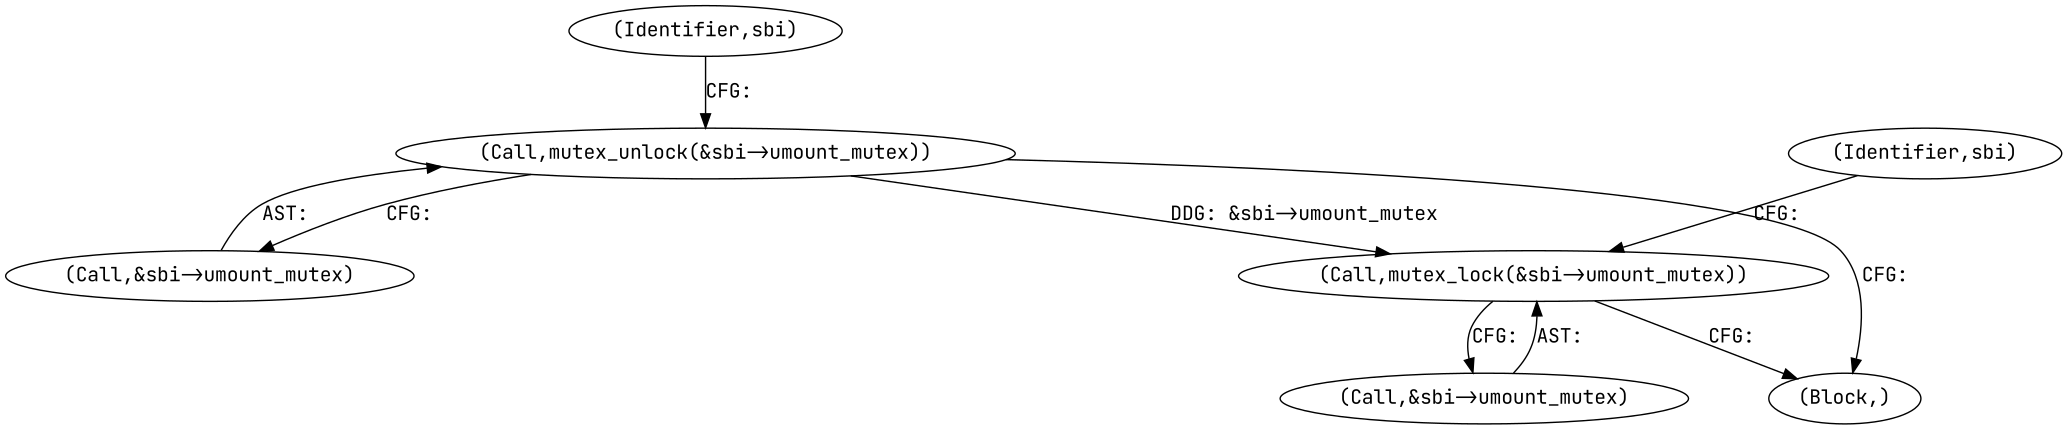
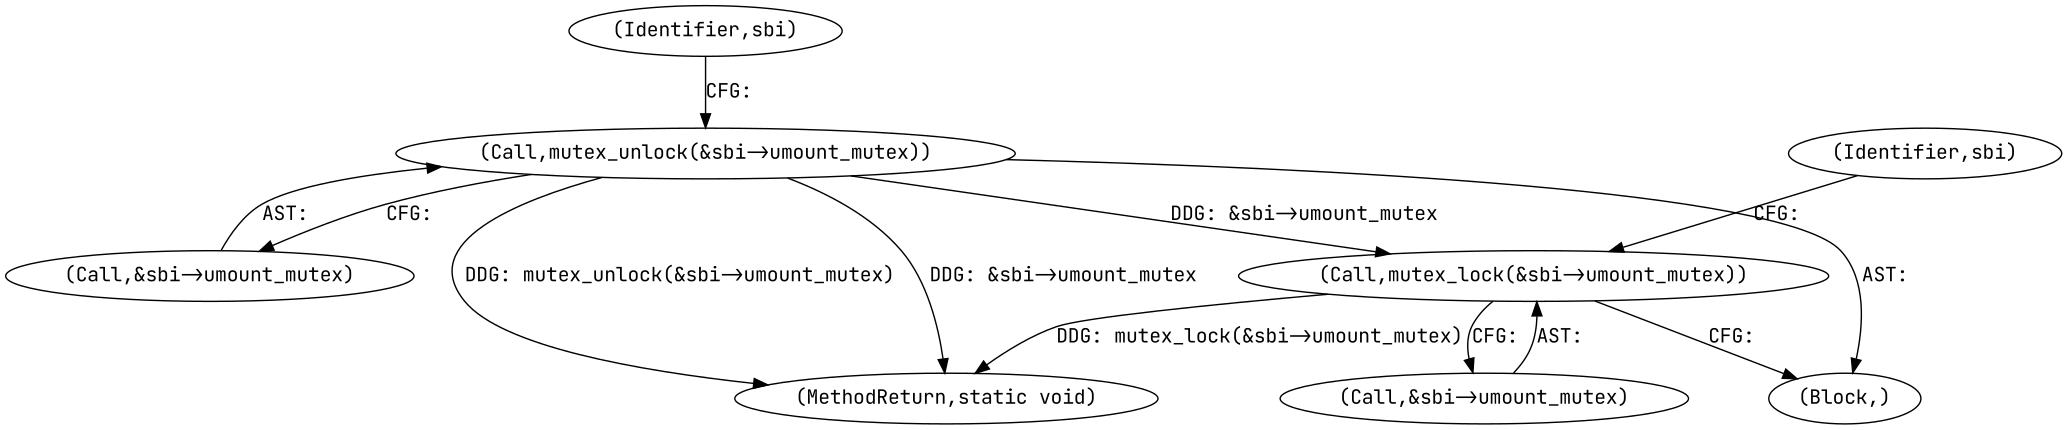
edge "(Call,mutex_unlock(&sbi->umount_mutex))" -> "(Block,)": label "CFG: " -> "AST: "
node "(MethodReturn,static void)": added
